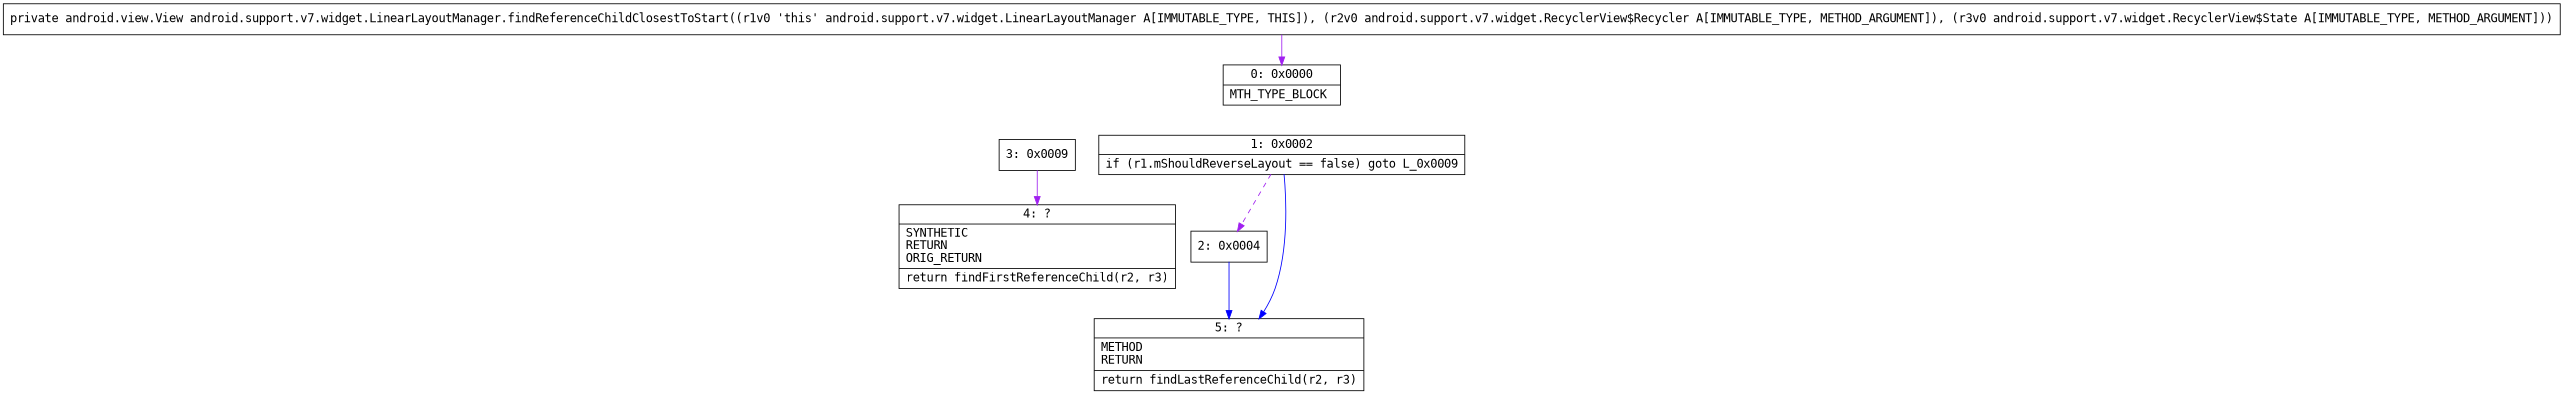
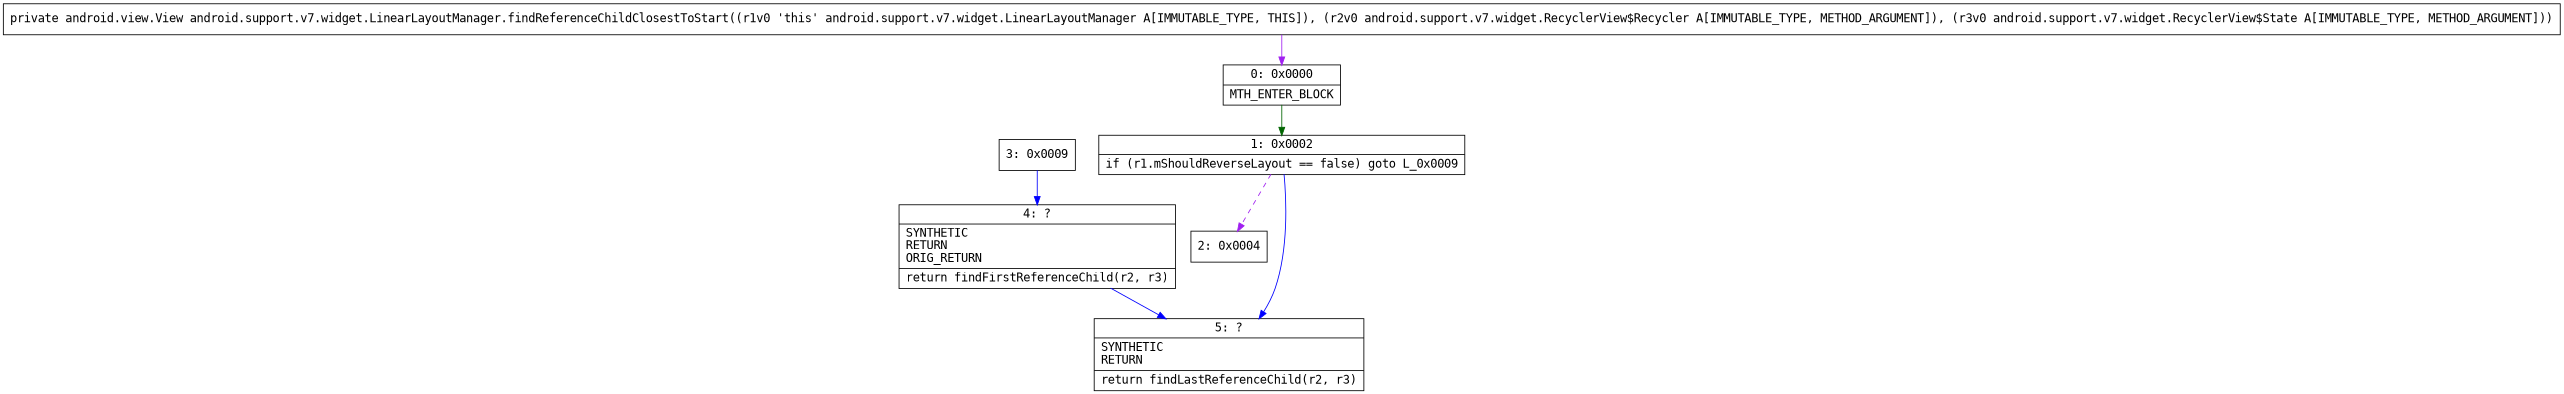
node "0: 0x0000": text "MTH_TYPE_BLOCK" -> "MTH_ENTER_BLOCK"
edge "0: 0x0000" -> "1: 0x0002": added
edge "3: 0x0009" -> "4: ?": color purple -> blue
edge "2: 0x0004" -> "5: ?": now "4: ?" -> "5: ?"
node "5: ?": text "METHOD" -> "SYNTHETIC"
